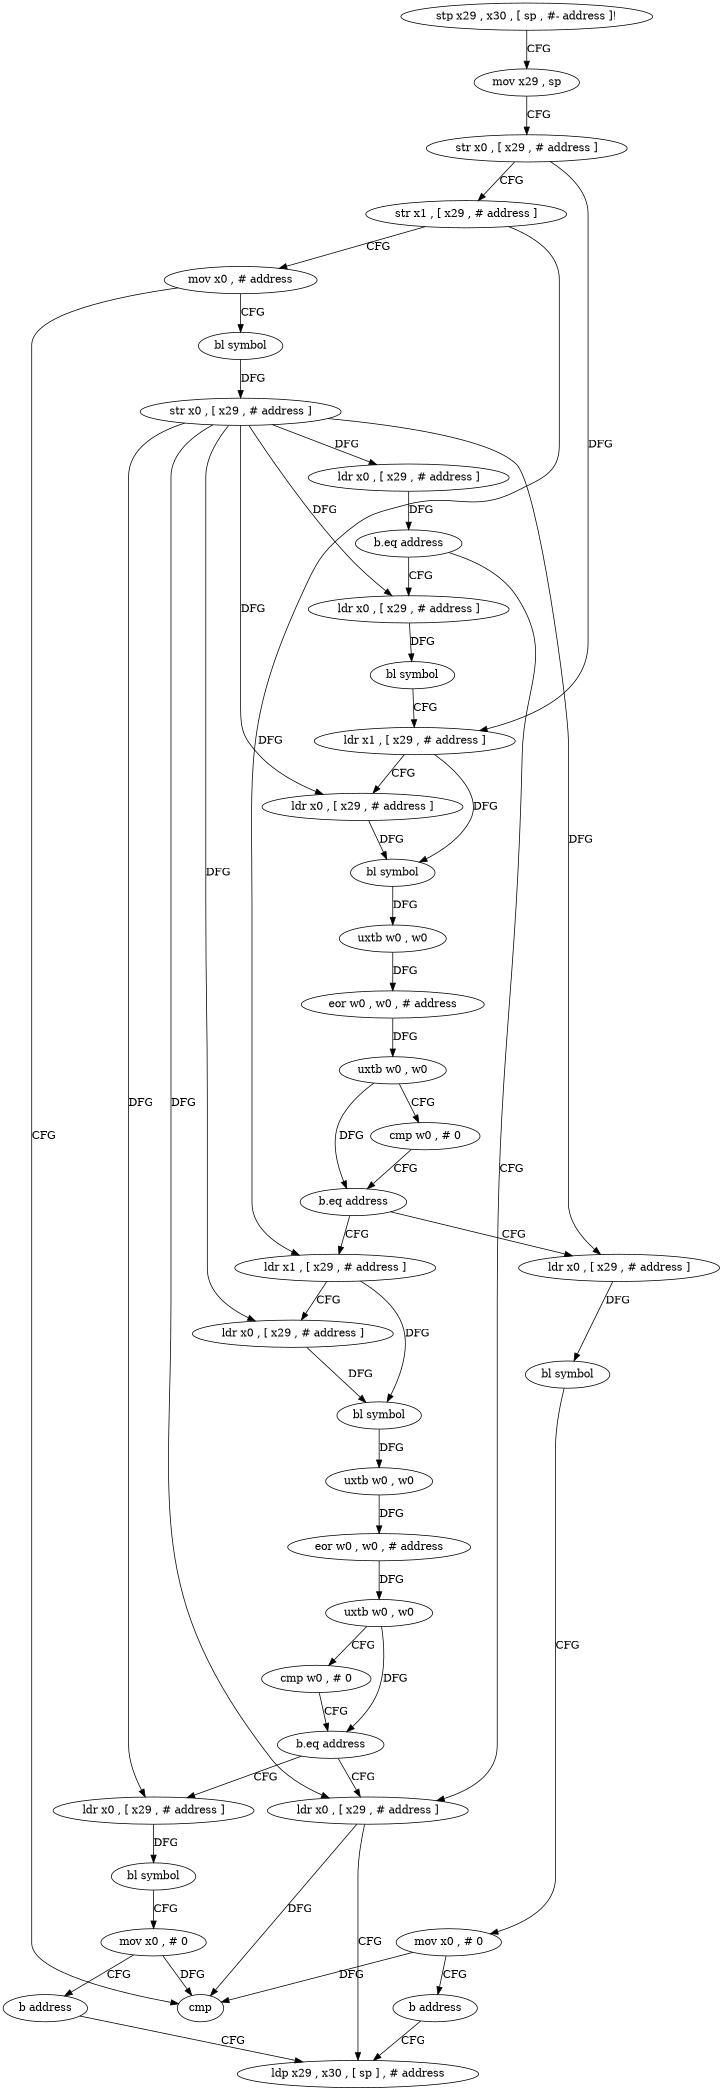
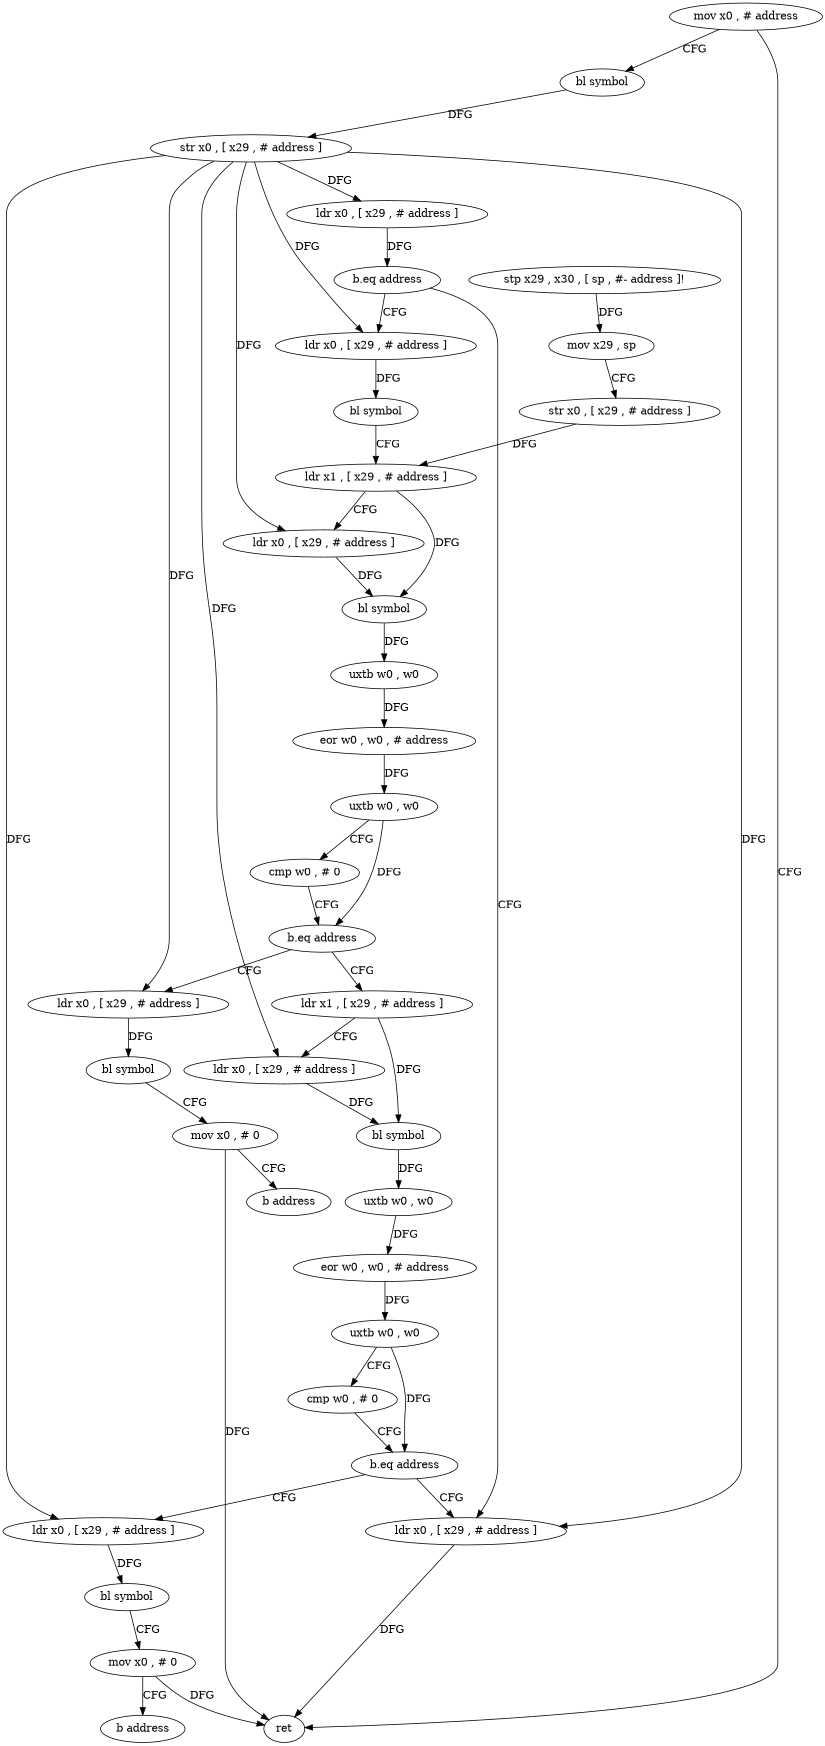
edge "stp x29 , x30 , [ sp , #- address ]!" -> "mov x29 , sp": label "CFG" -> "DFG"
node "str x1 , [ x29 , # address ]": removed
node "cmp": label "cmp" -> "ret"
node "ldp x29 , x30 , [ sp ] , # address": removed
